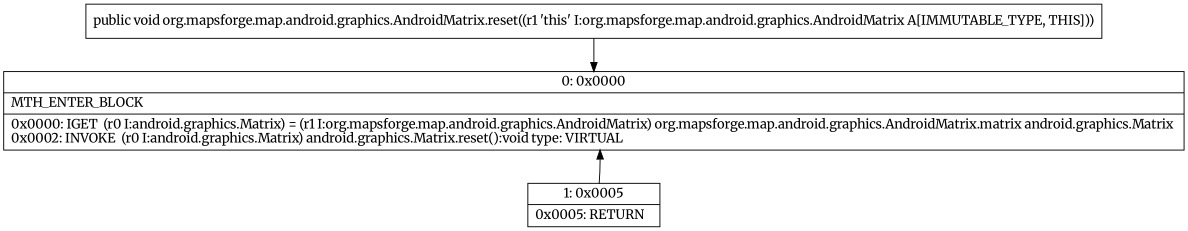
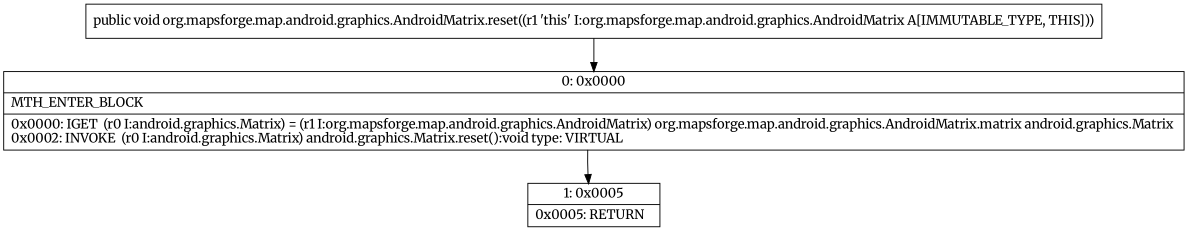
edge "1: 0x0005" -> "0: 0x0000": reversed
